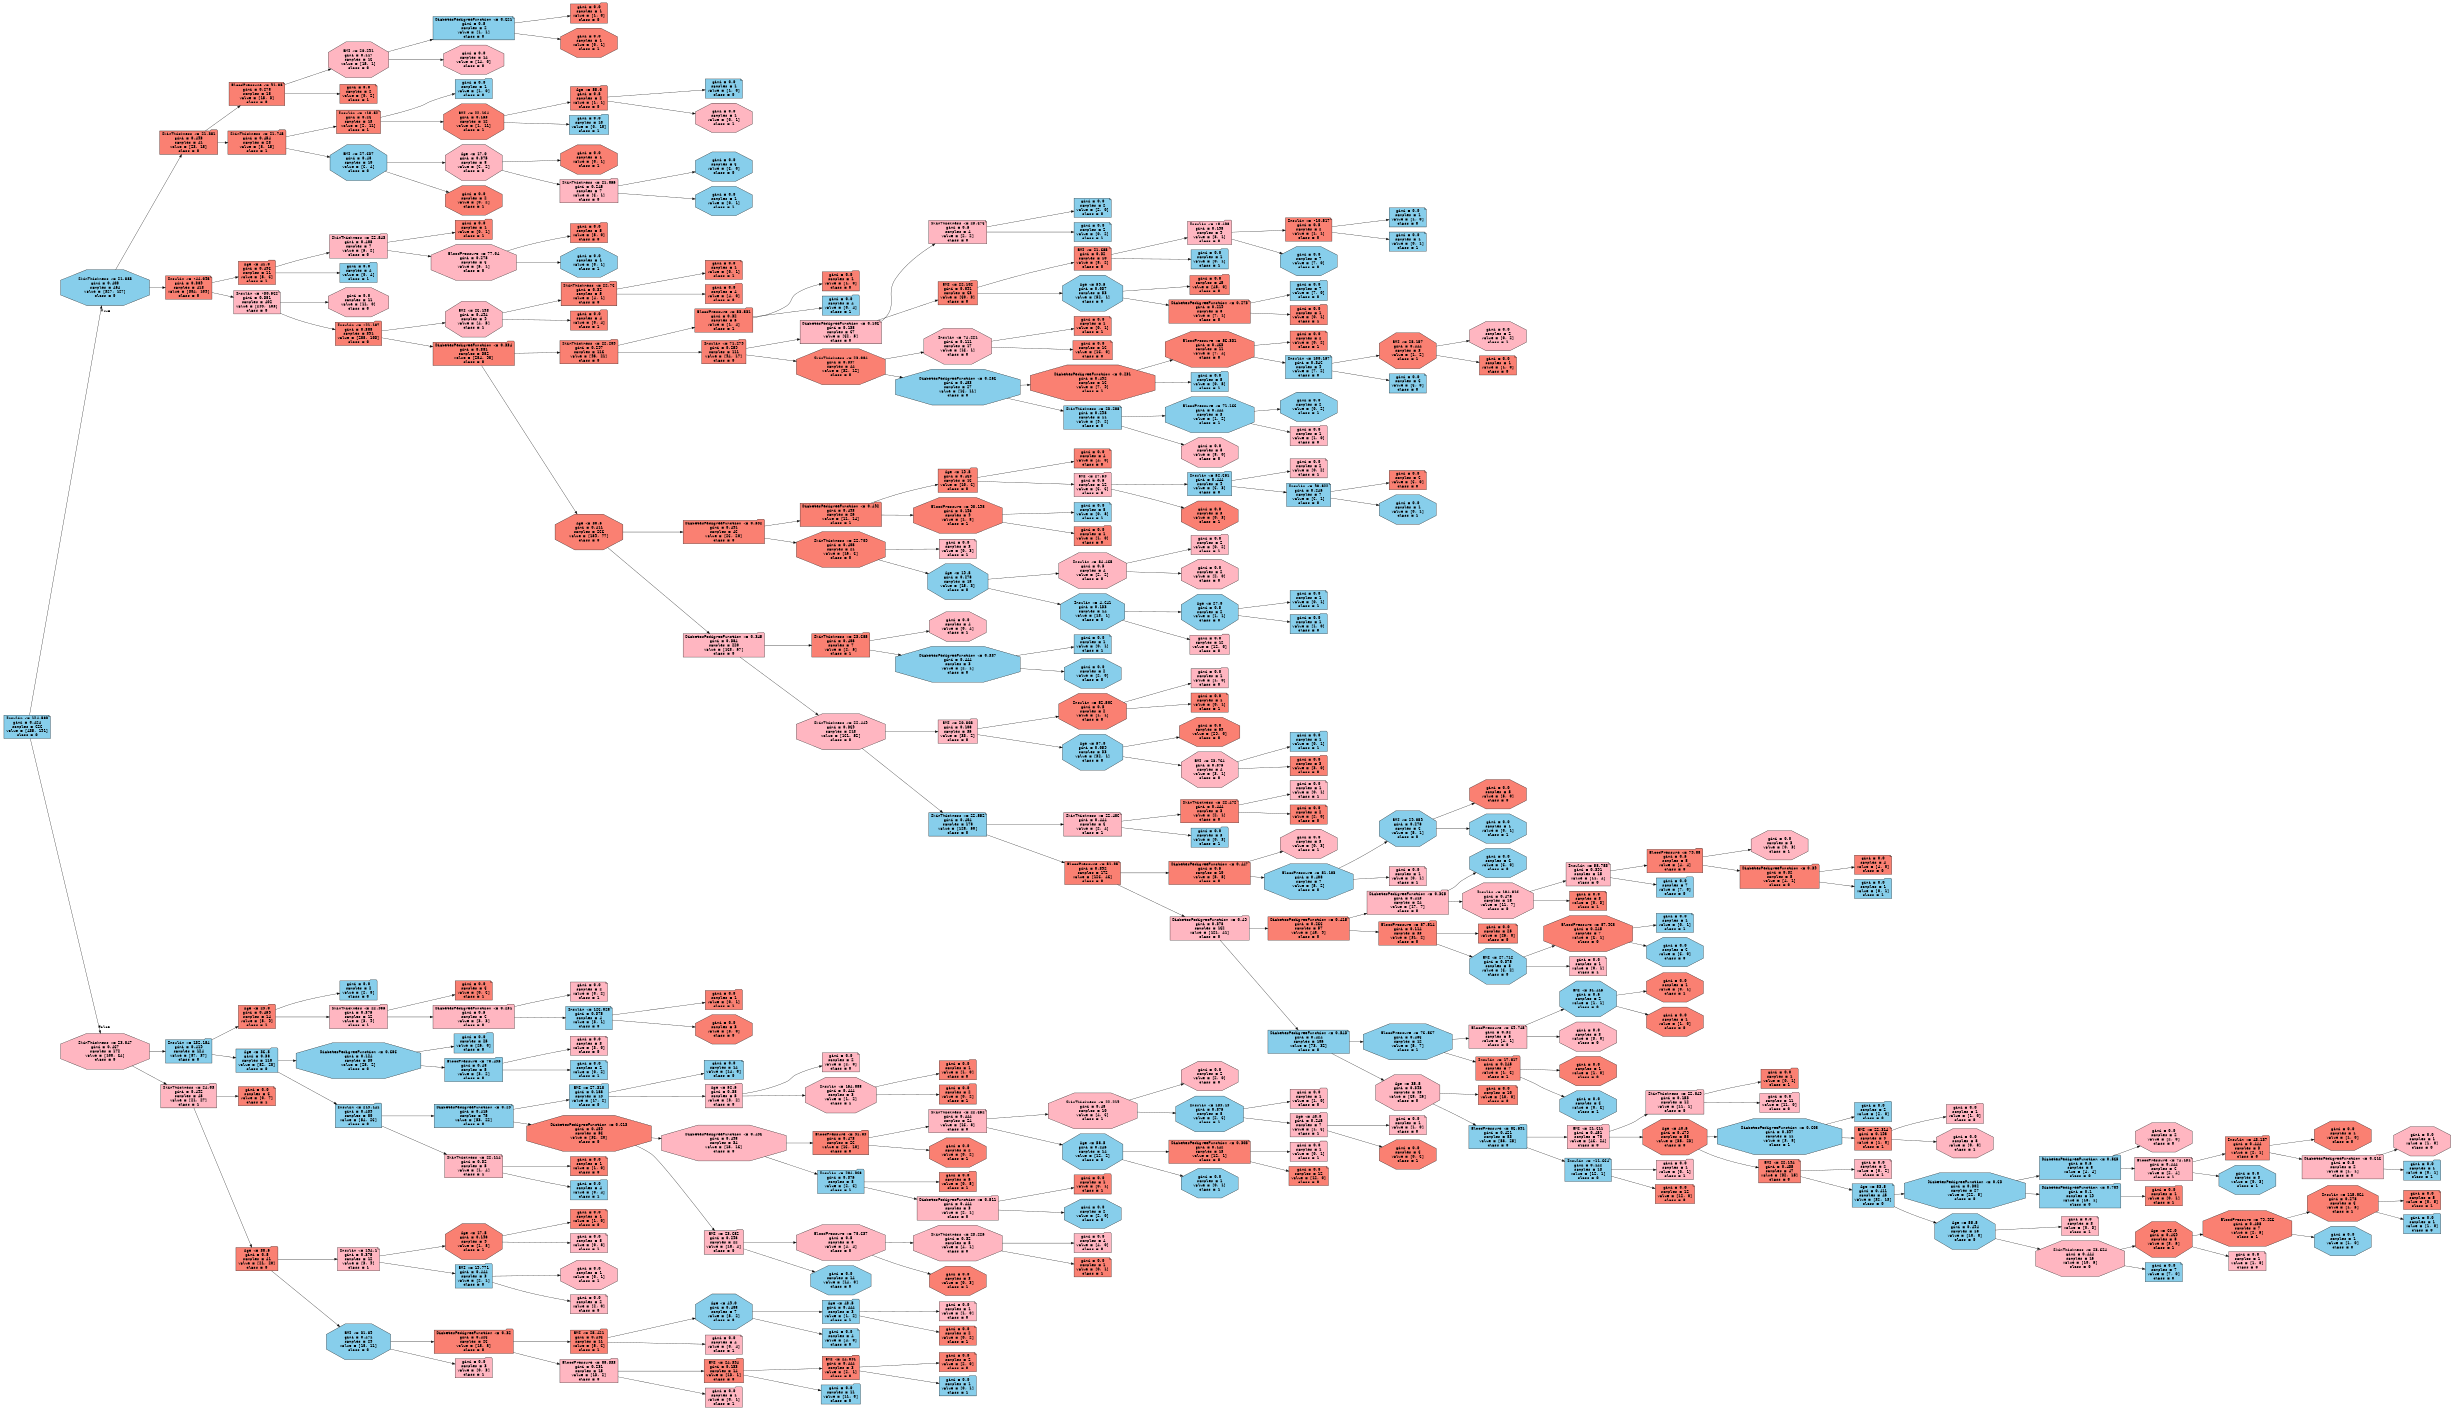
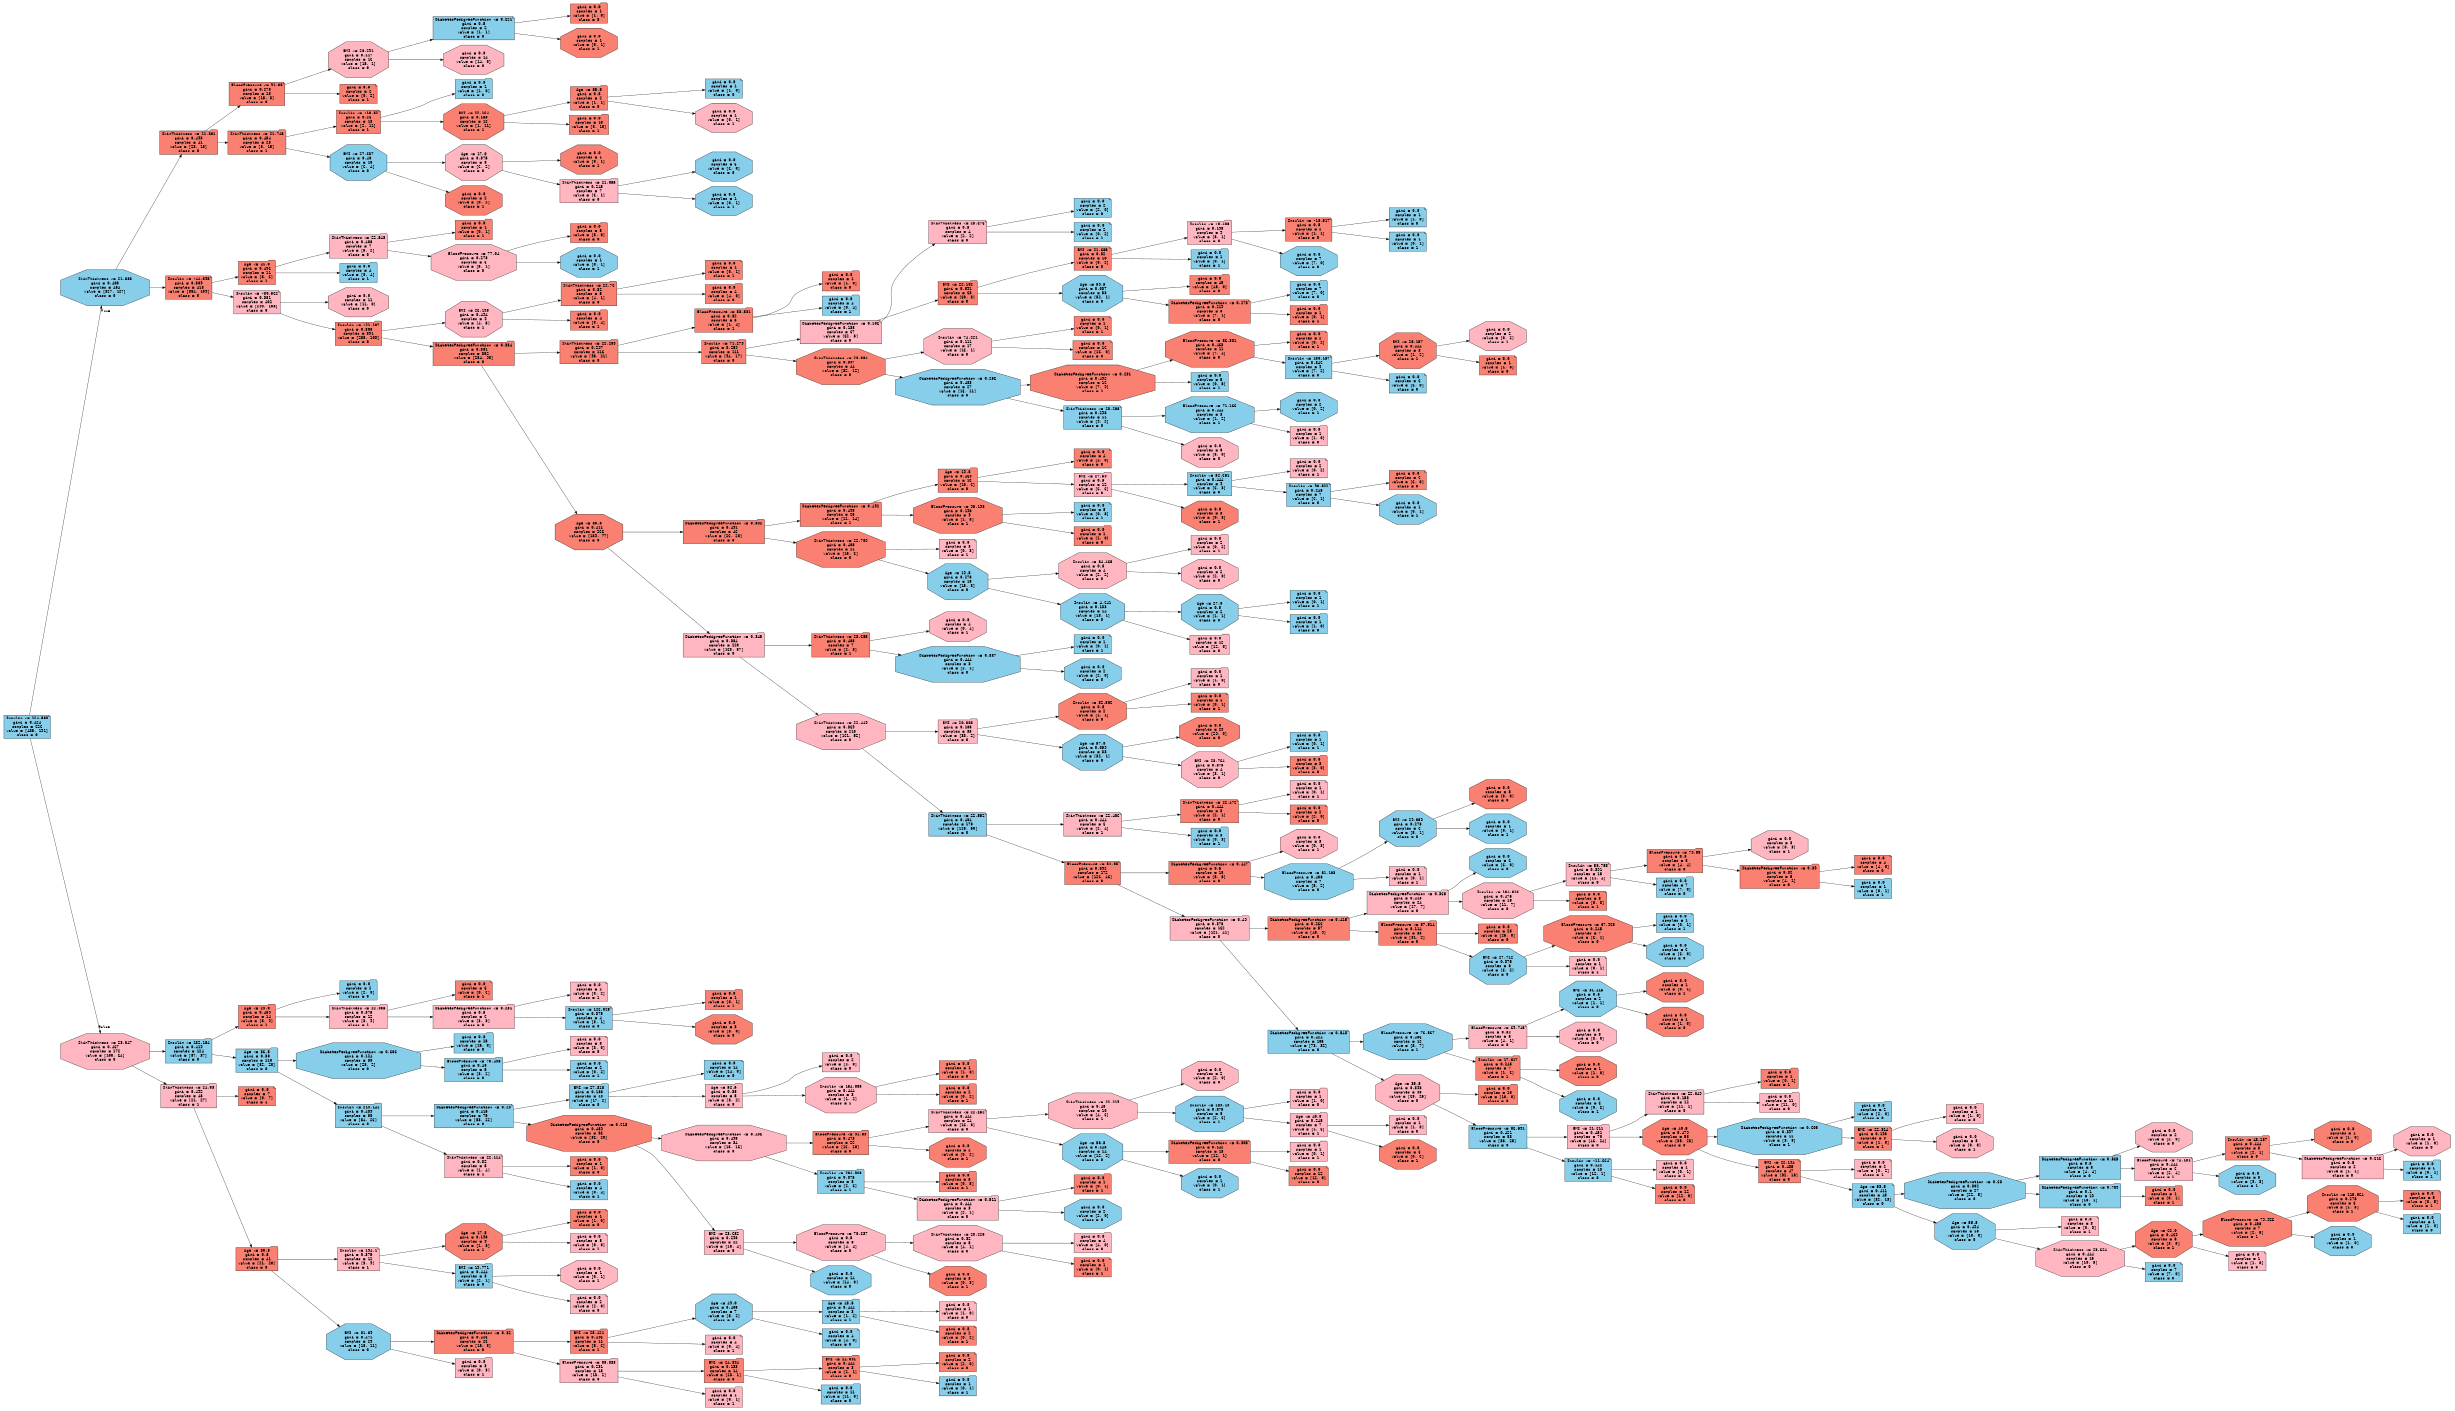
node "gini = 0.0 samples = 10 value = [0, 10] class = 1": fillcolor skyblue -> salmon
node "gini = 0.0 samples = 59 value = [29, 0] class = 0": label "gini = 0.0 samples = 59 value = [29, 0] class = 0" -> "gini = 0.0 samples = 29 value = [29, 0] class = 0"
node "gini = 0.0 samples = 10 value = [10, 0] class = 0": shape note -> folder
node "gini = 0.0 samples = 6 value = [0, 7] class = 1": label "gini = 0.0 samples = 6 value = [0, 7] class = 1" -> "gini = 0.0 samples = 7 value = [0, 7] class = 1"
